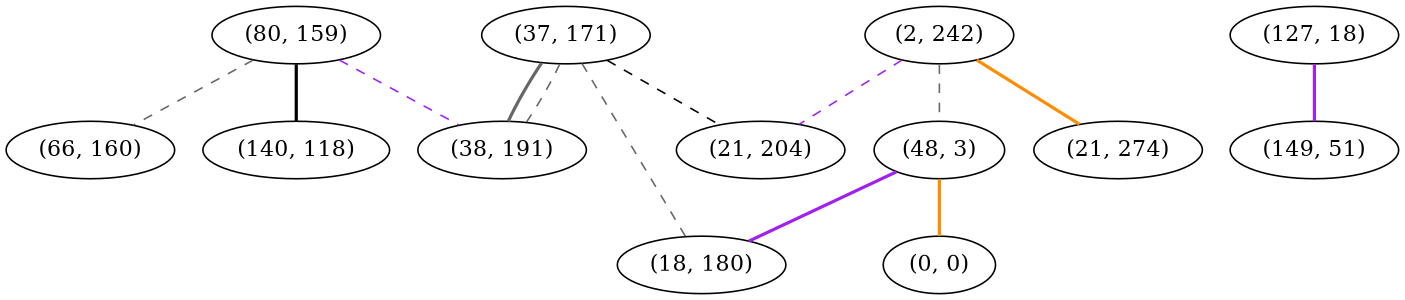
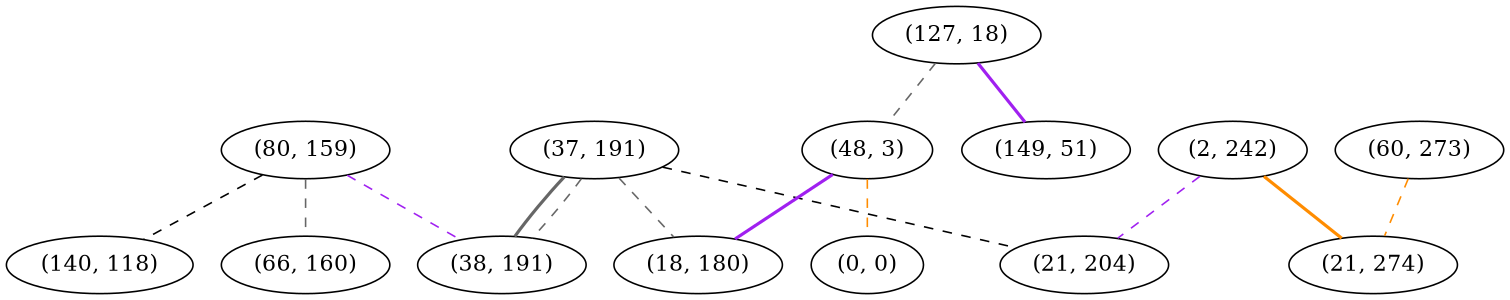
node "(37, 171)": label "(37, 171)" -> "(37, 191)"
edge "(80, 159)" -- "(140, 118)": style bold -> dashed
edge "(2, 242)" -- "(48, 3)": now "(127, 18)" -- "(48, 3)"
node "(60, 273)": added
edge "(48, 3)" -- "(0, 0)": style bold -> dashed
